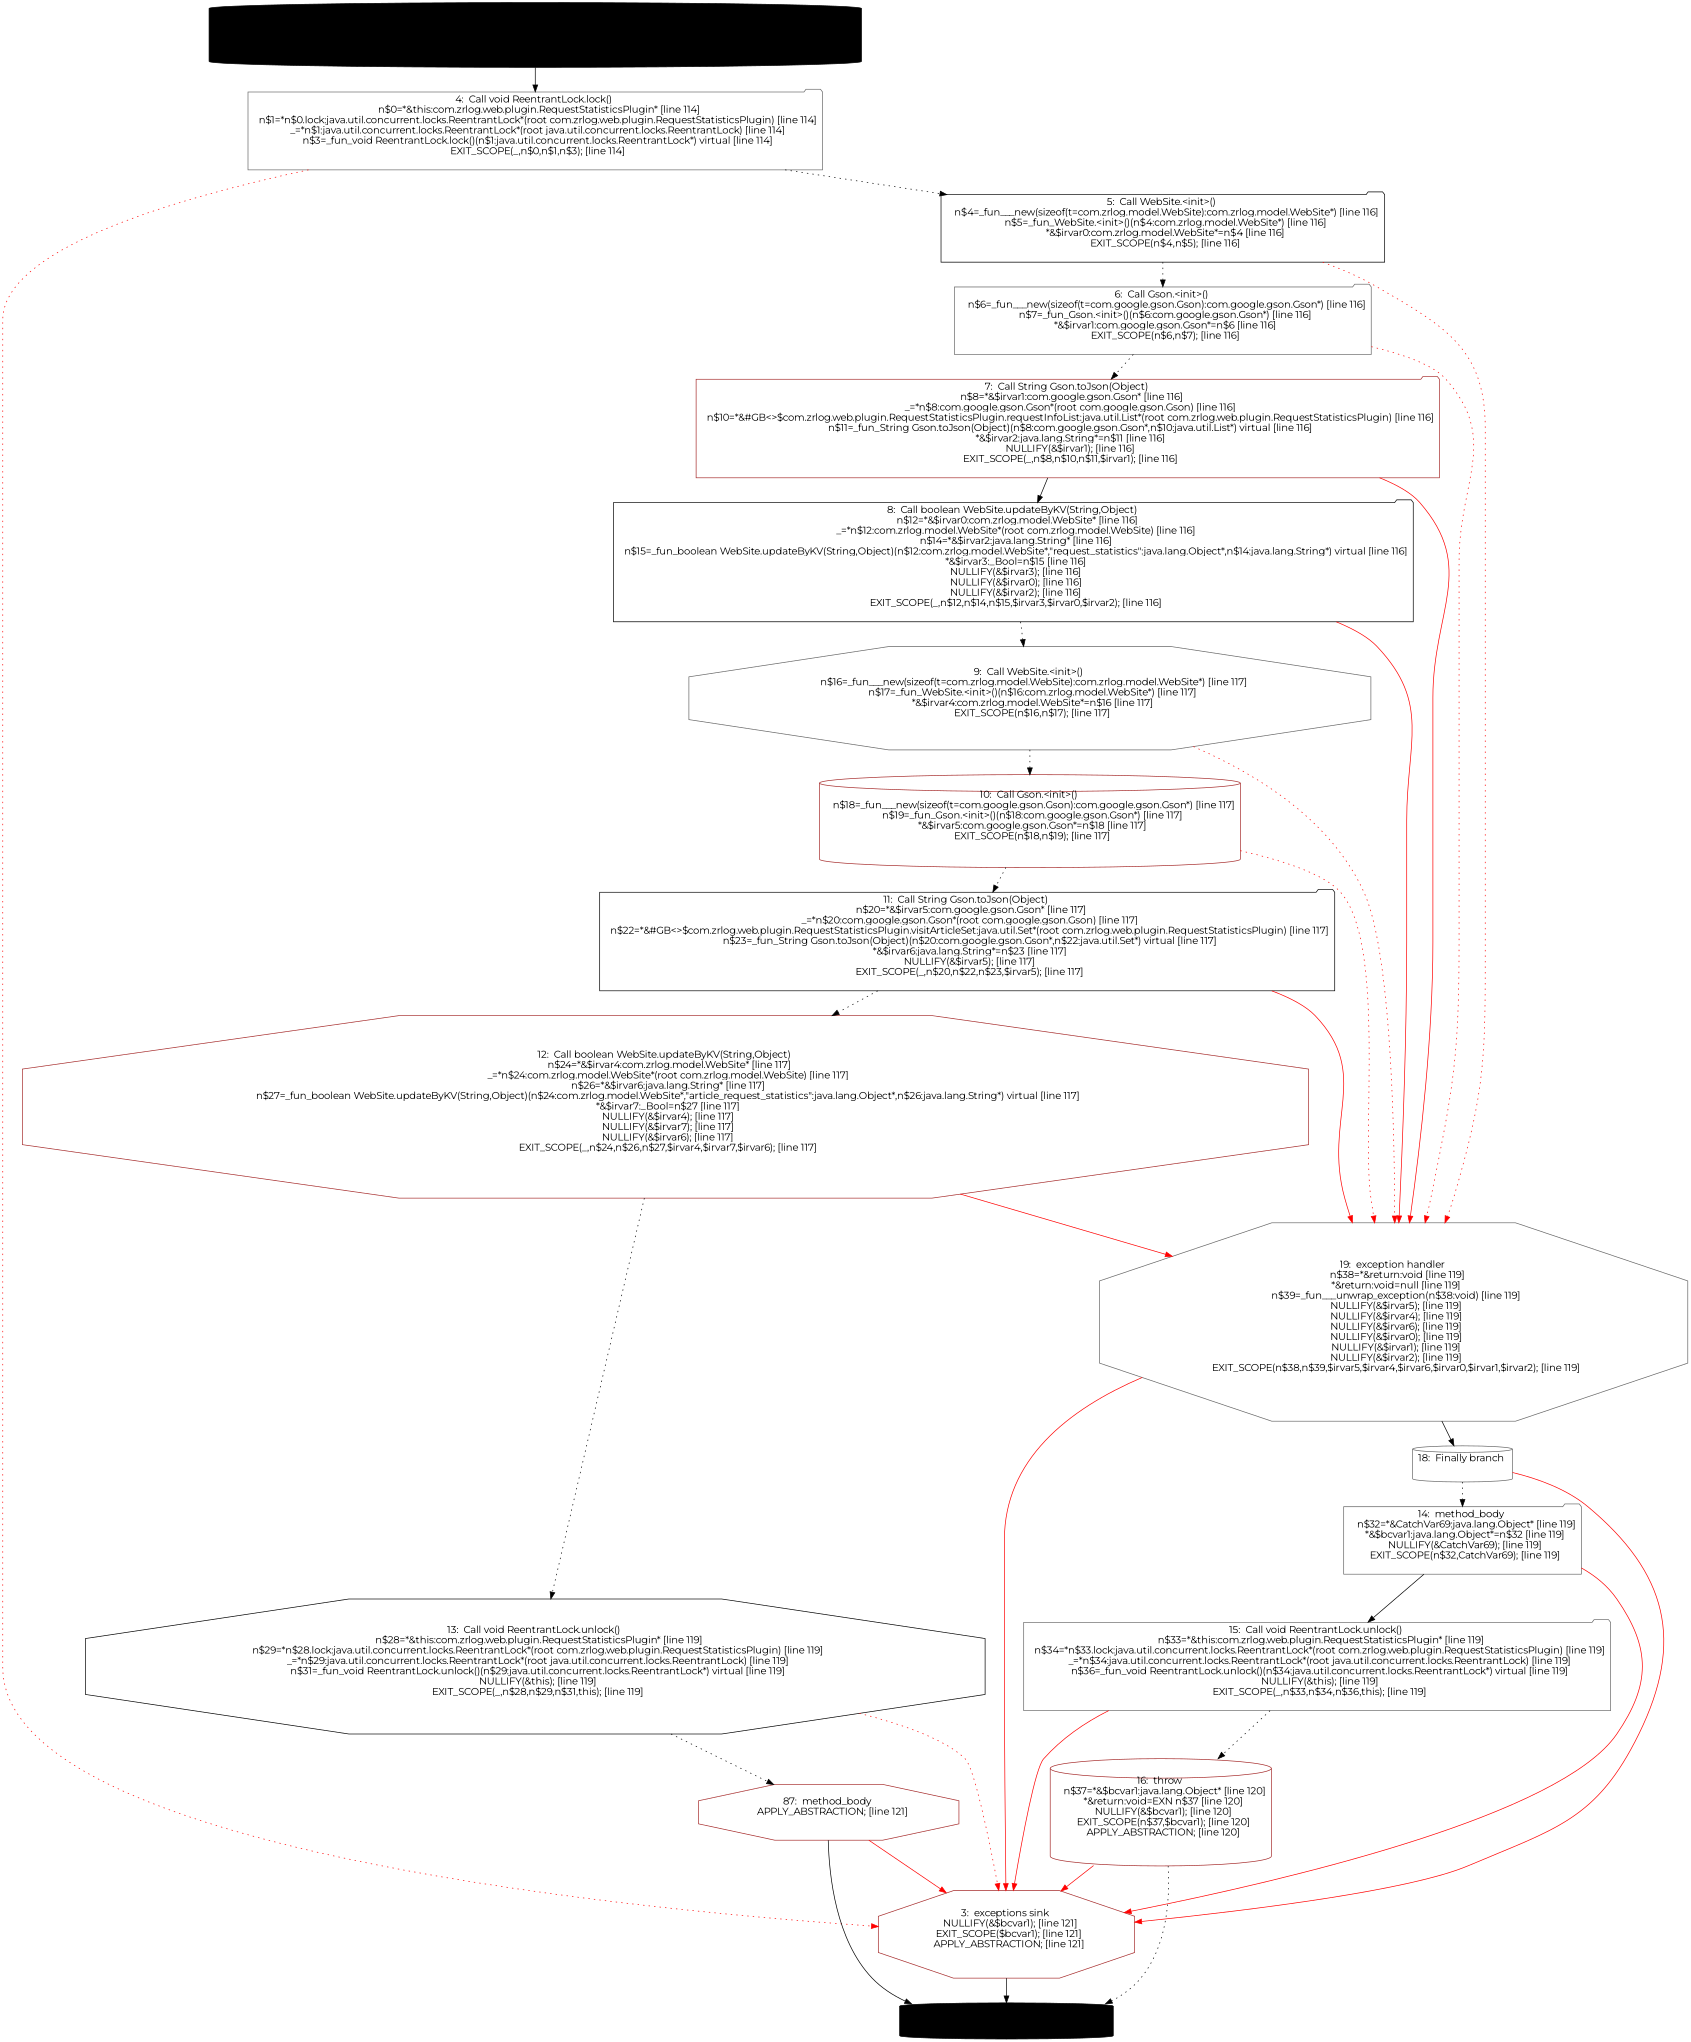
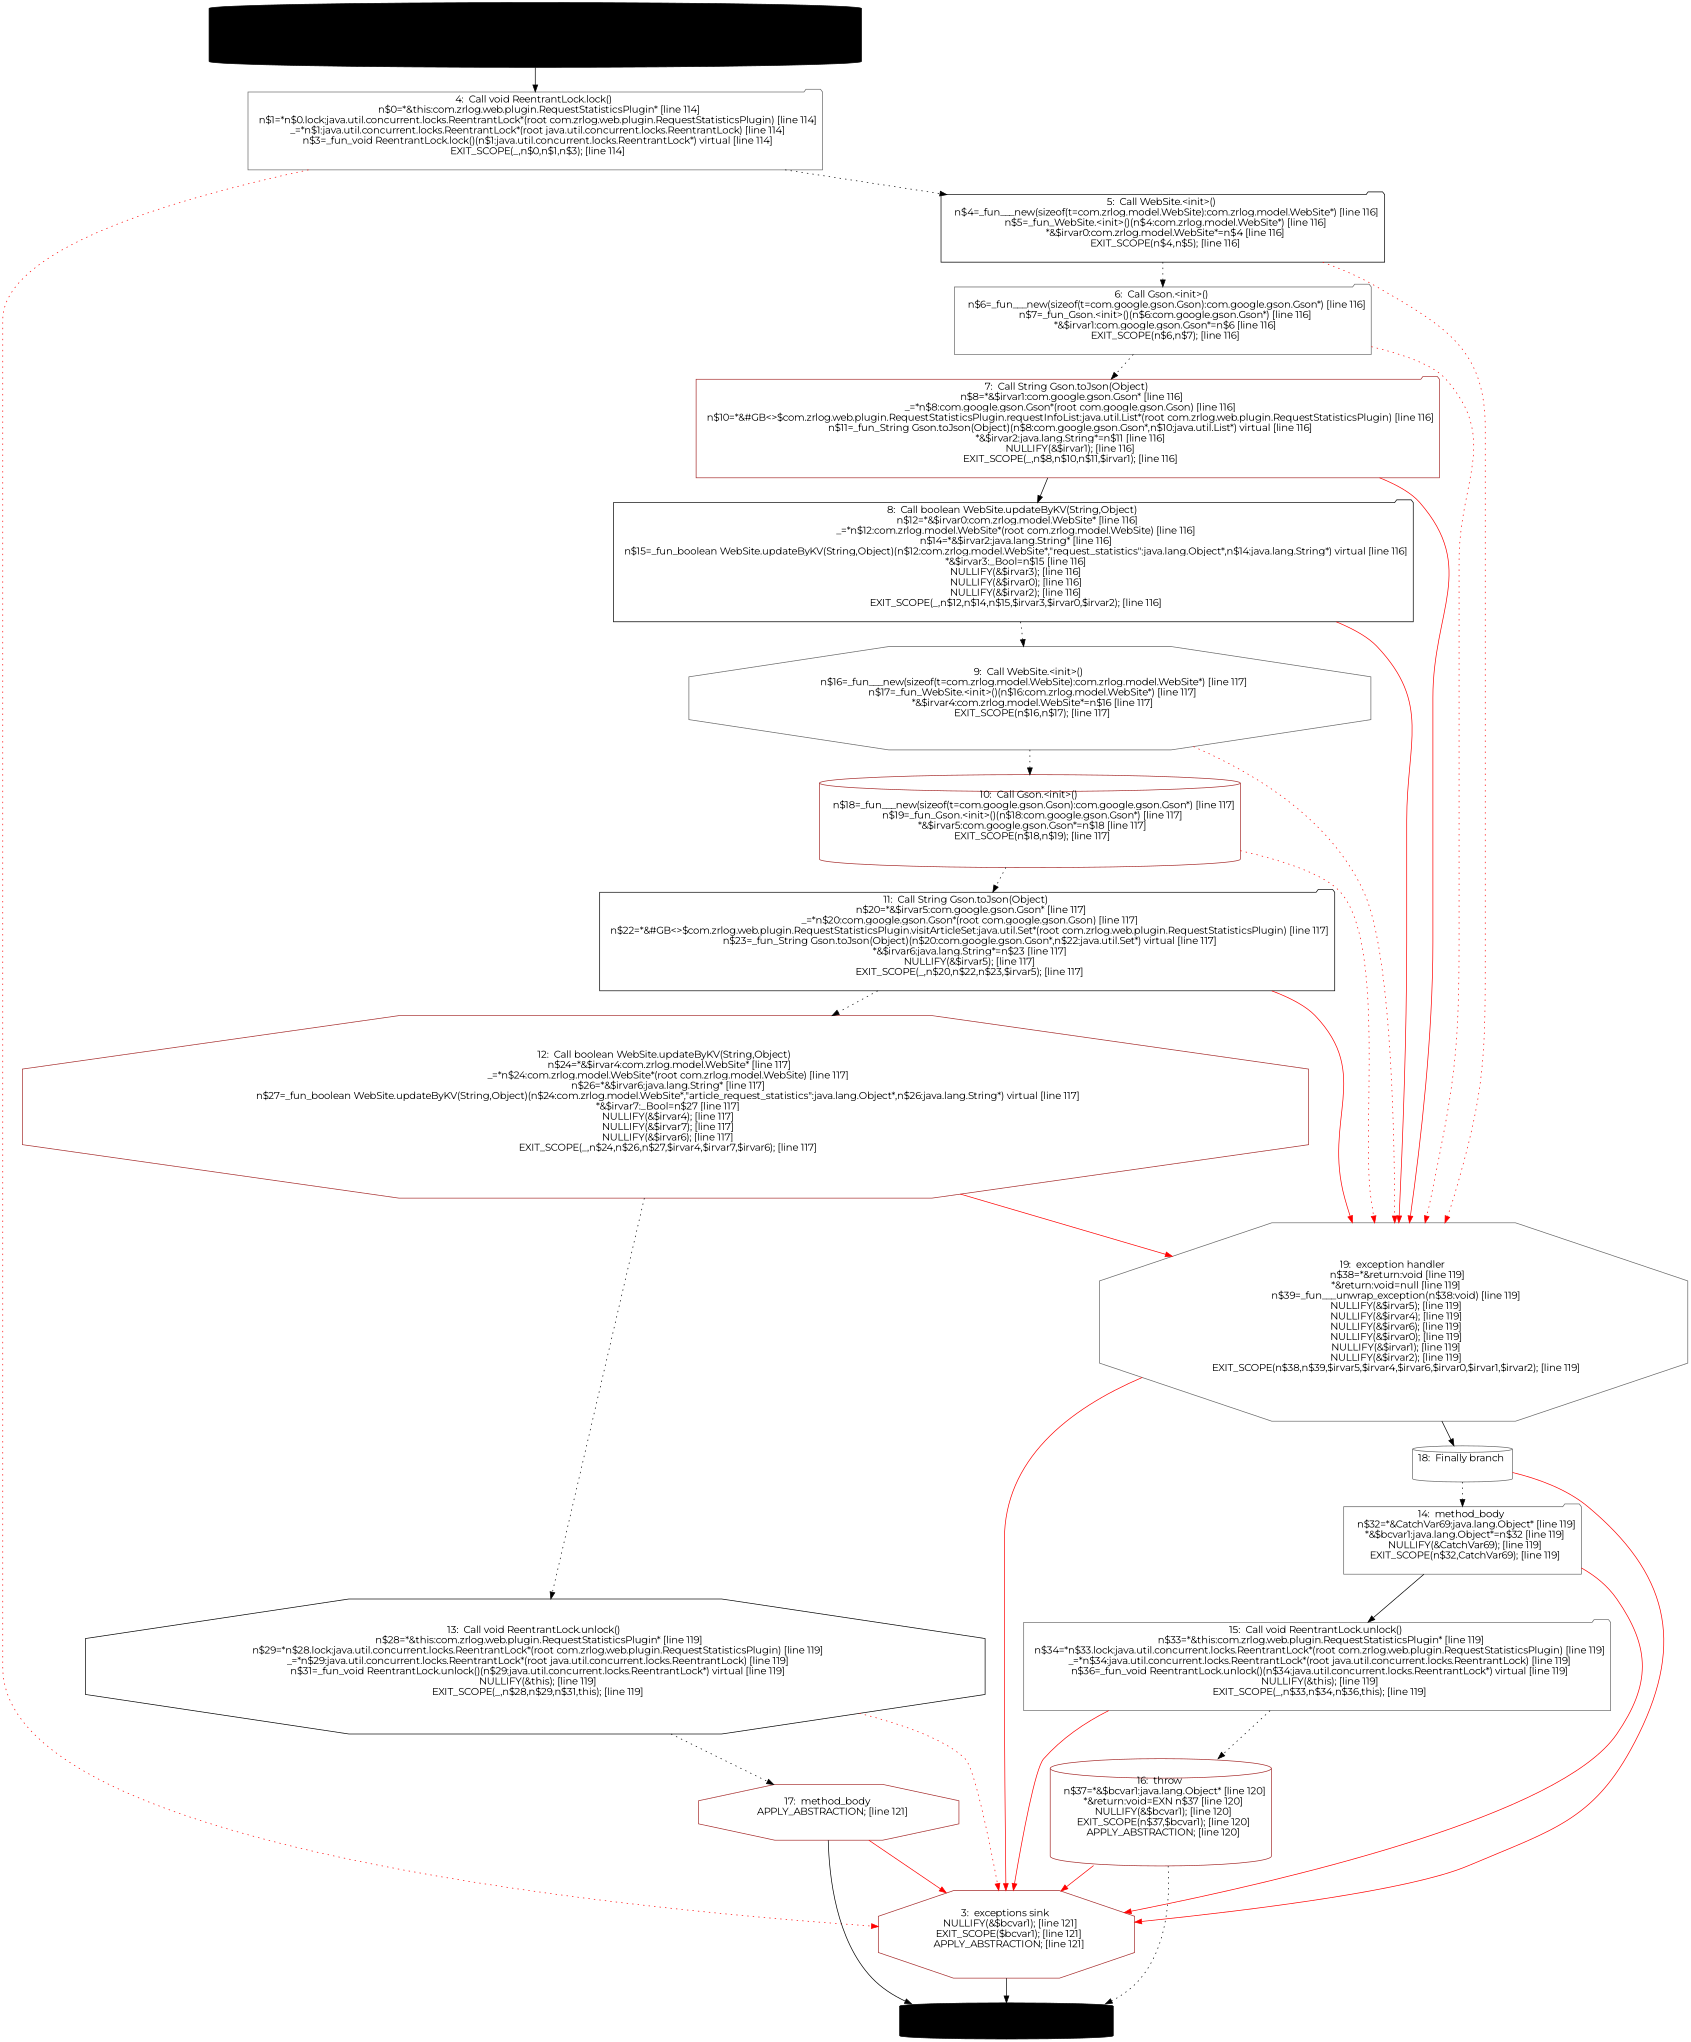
node "87:  method_body APPLY_ABSTRACTION; [line 121]": label "87:  method_body APPLY_ABSTRACTION; [line 121]" -> "17:  method_body APPLY_ABSTRACTION; [line 121]"
